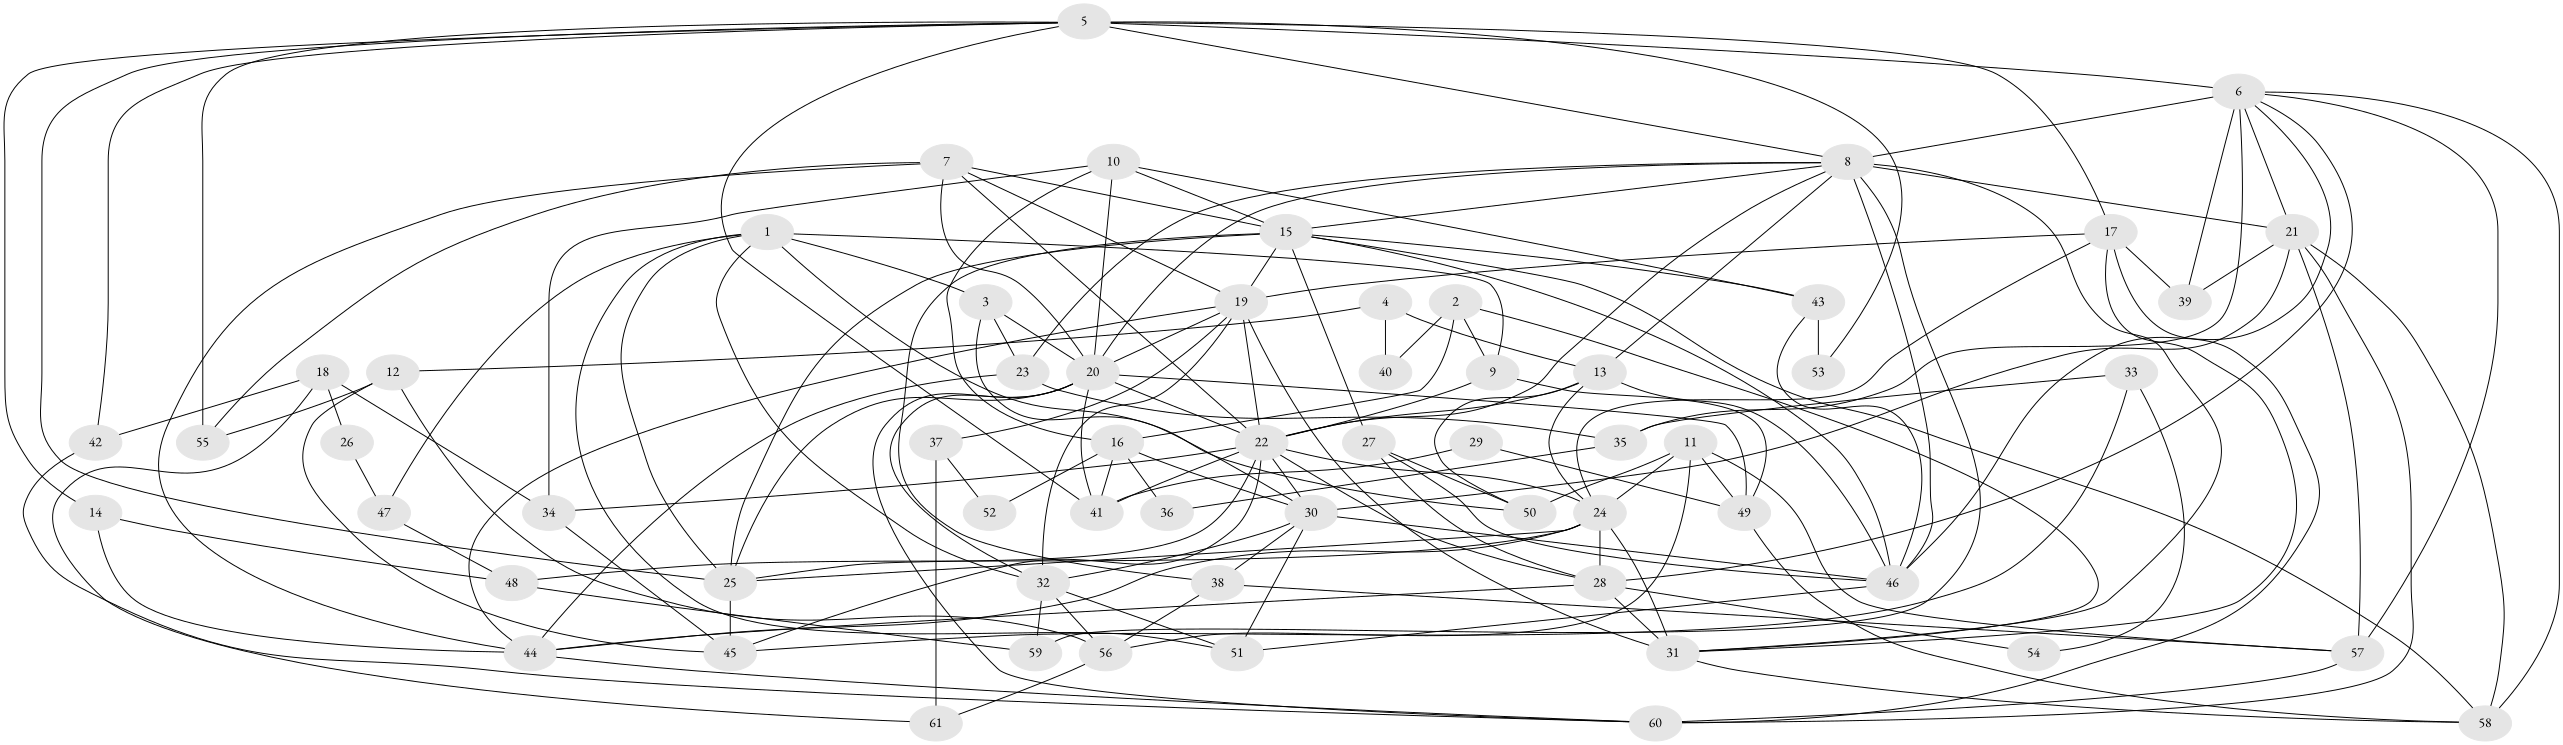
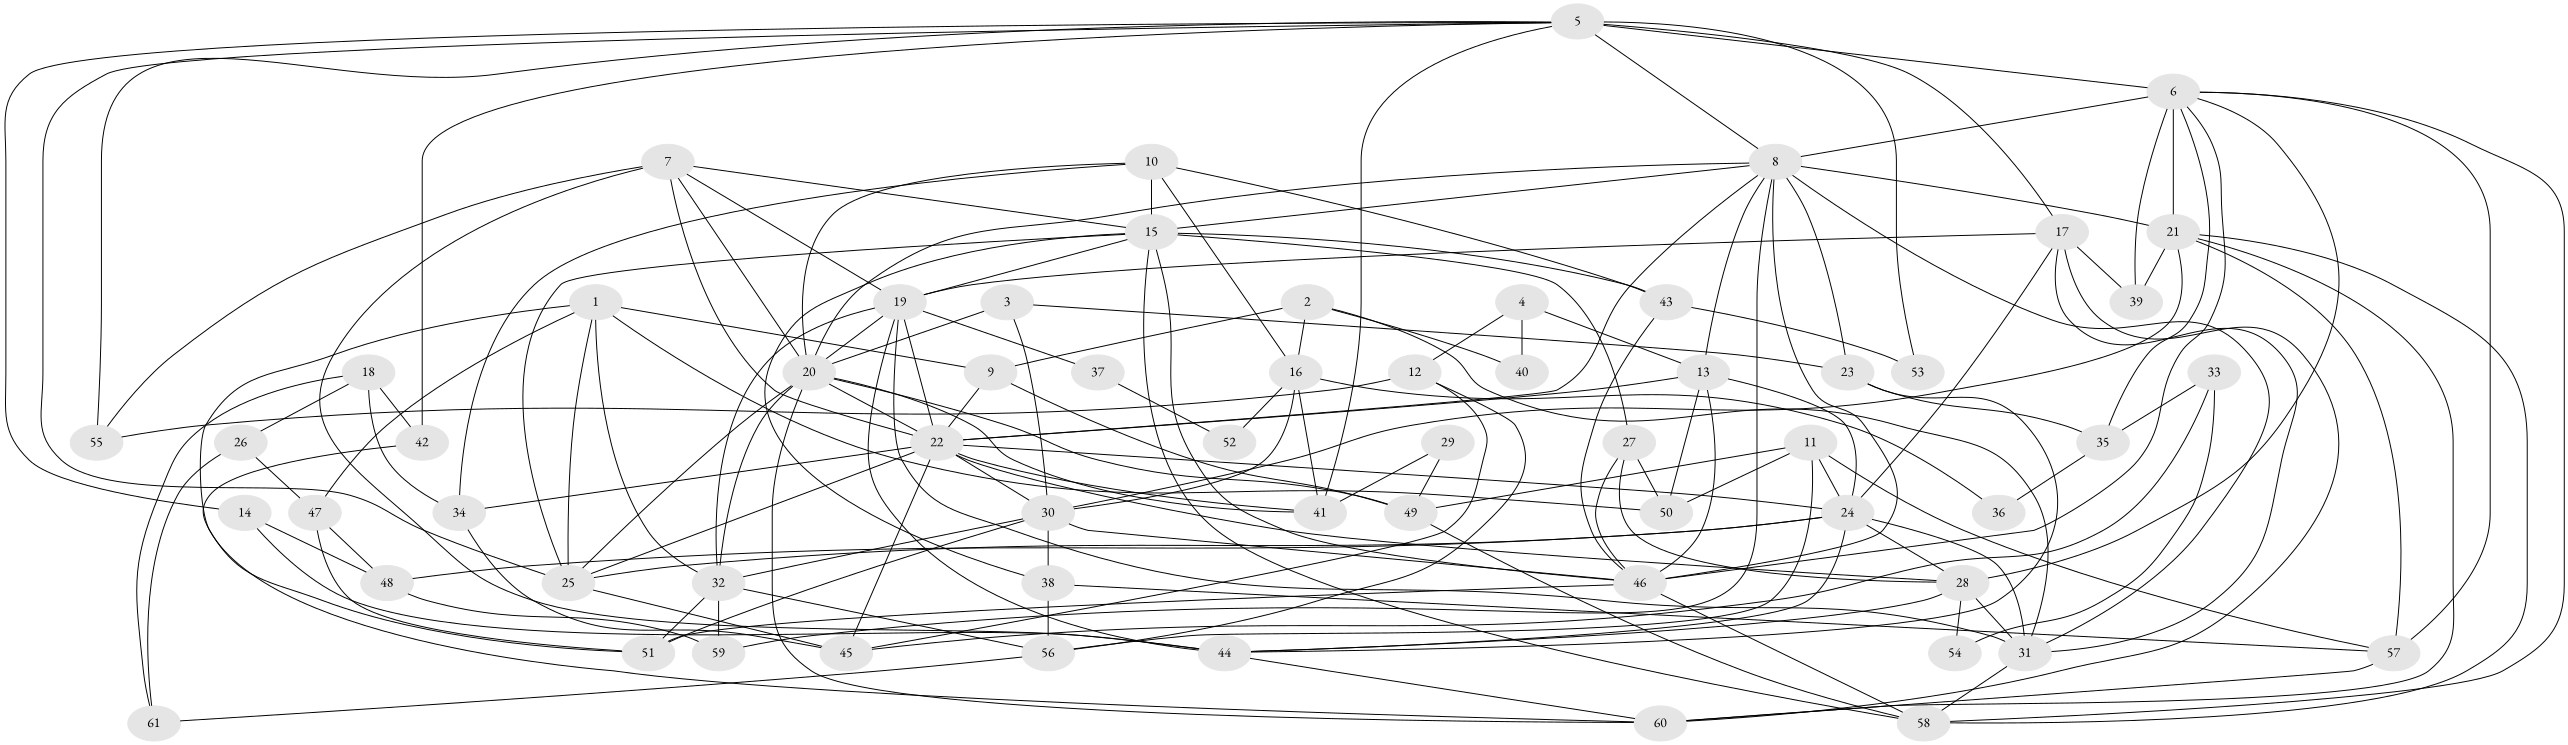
edge "1" -- "3": removed
edge "37" -- "61": now "26" -- "61"
edge "47" -- "51": added
edge "46" -- "58": added
